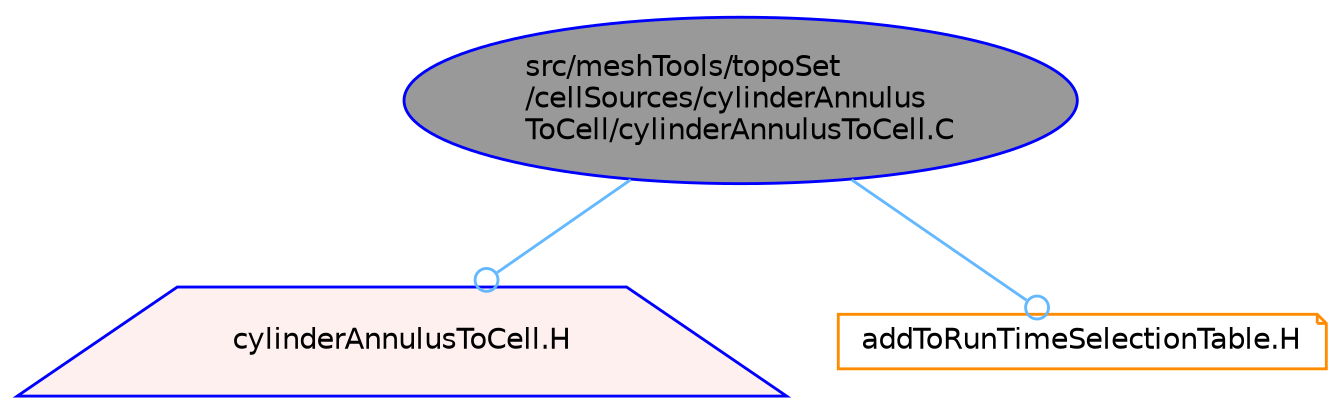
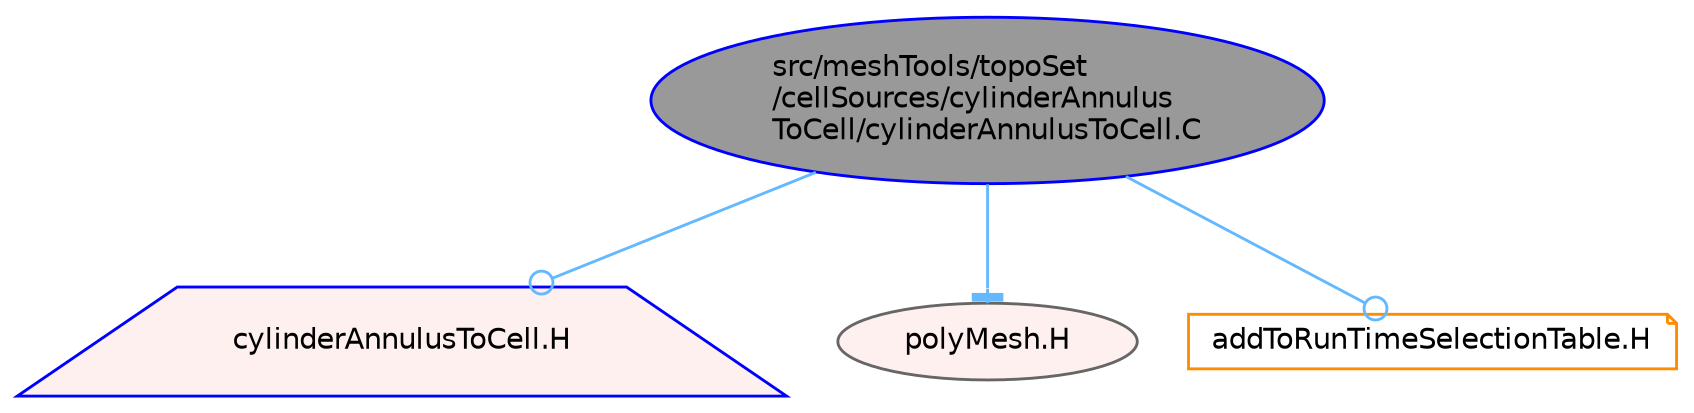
node "polyMesh.H": added
